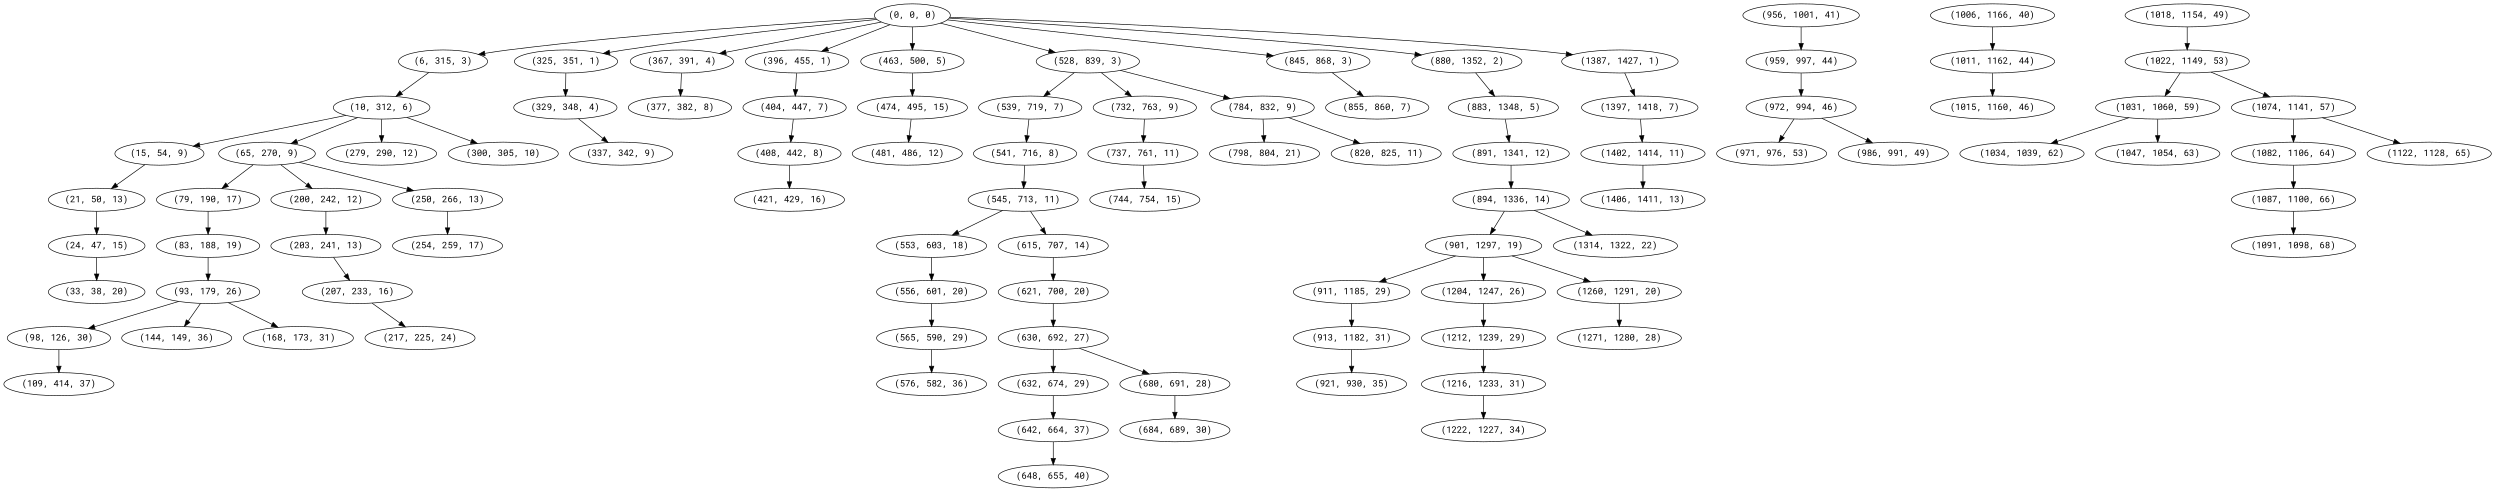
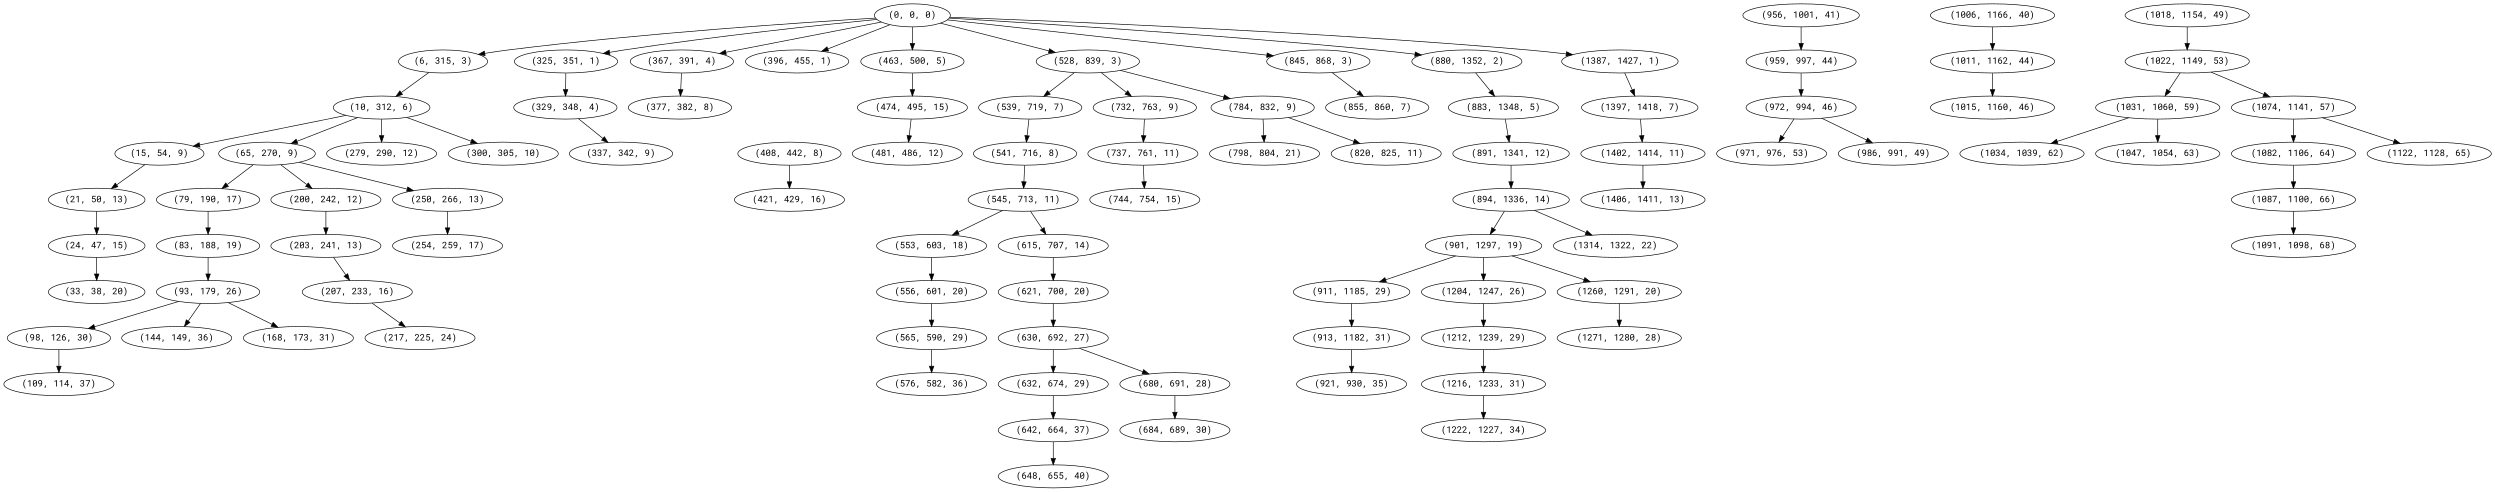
node "(404, 447, 7)": removed
node "(109, 414, 37)": label "(109, 414, 37)" -> "(109, 114, 37)"
